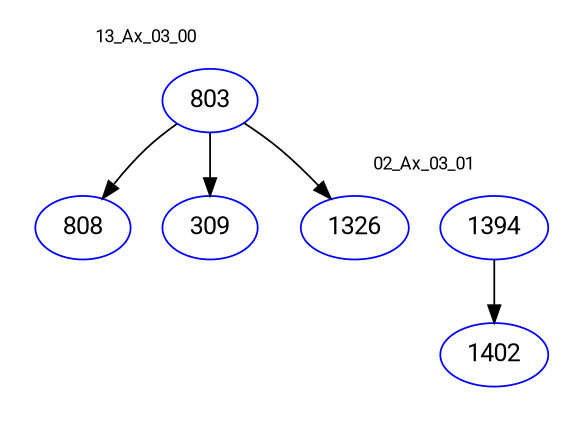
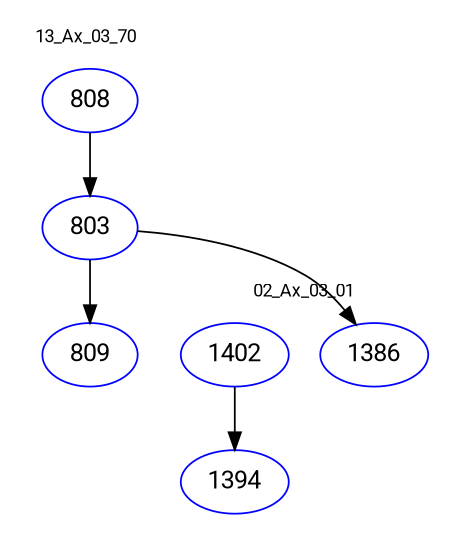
cluster "13_Ax_03_00": label "13_Ax_03_00" -> "13_Ax_03_70"
edge "803" -> "808": reversed
node "309": label "309" -> "809"
node "1326": label "1326" -> "1386"
edge "1394" -> "1402": reversed
